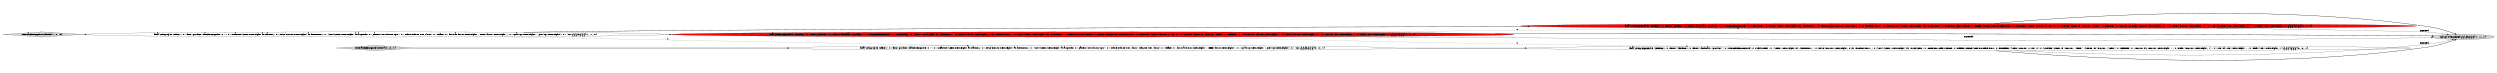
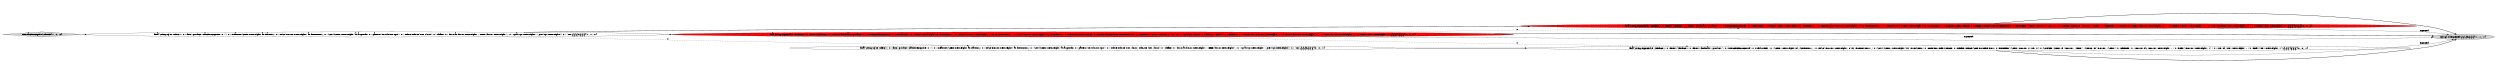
node "testMatchRecognizeSubset4['0', '0', '1']": removed
